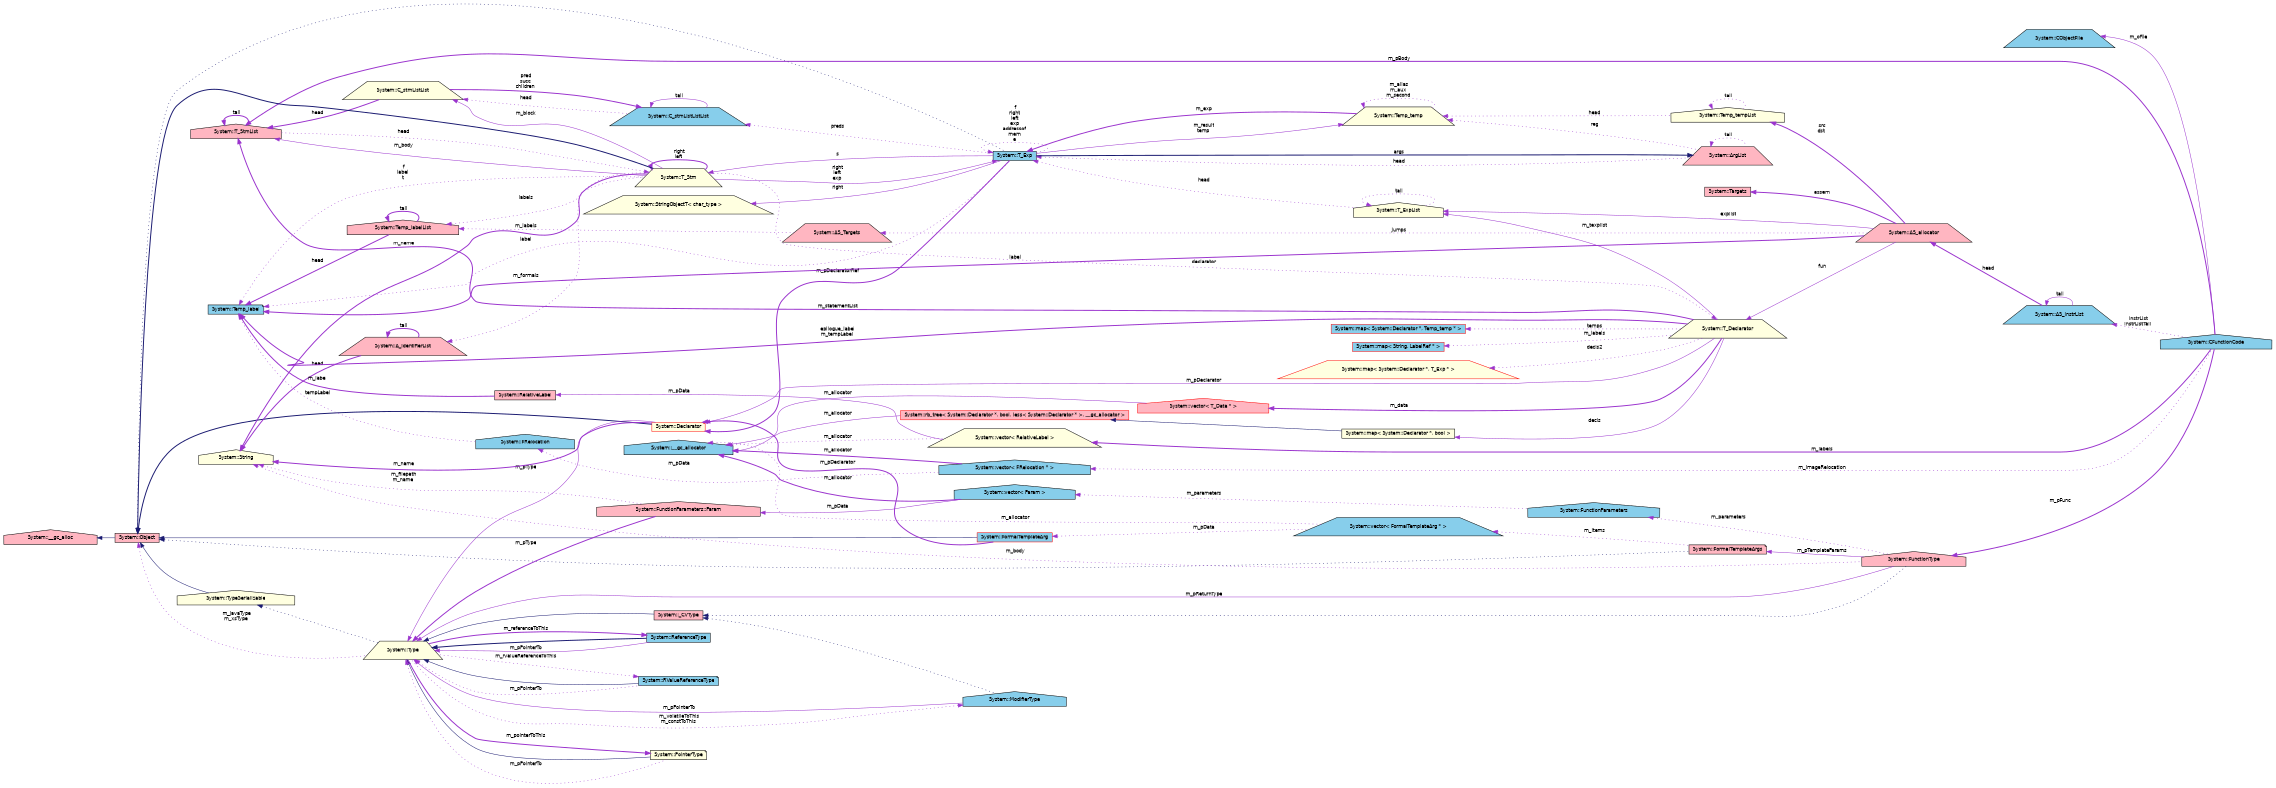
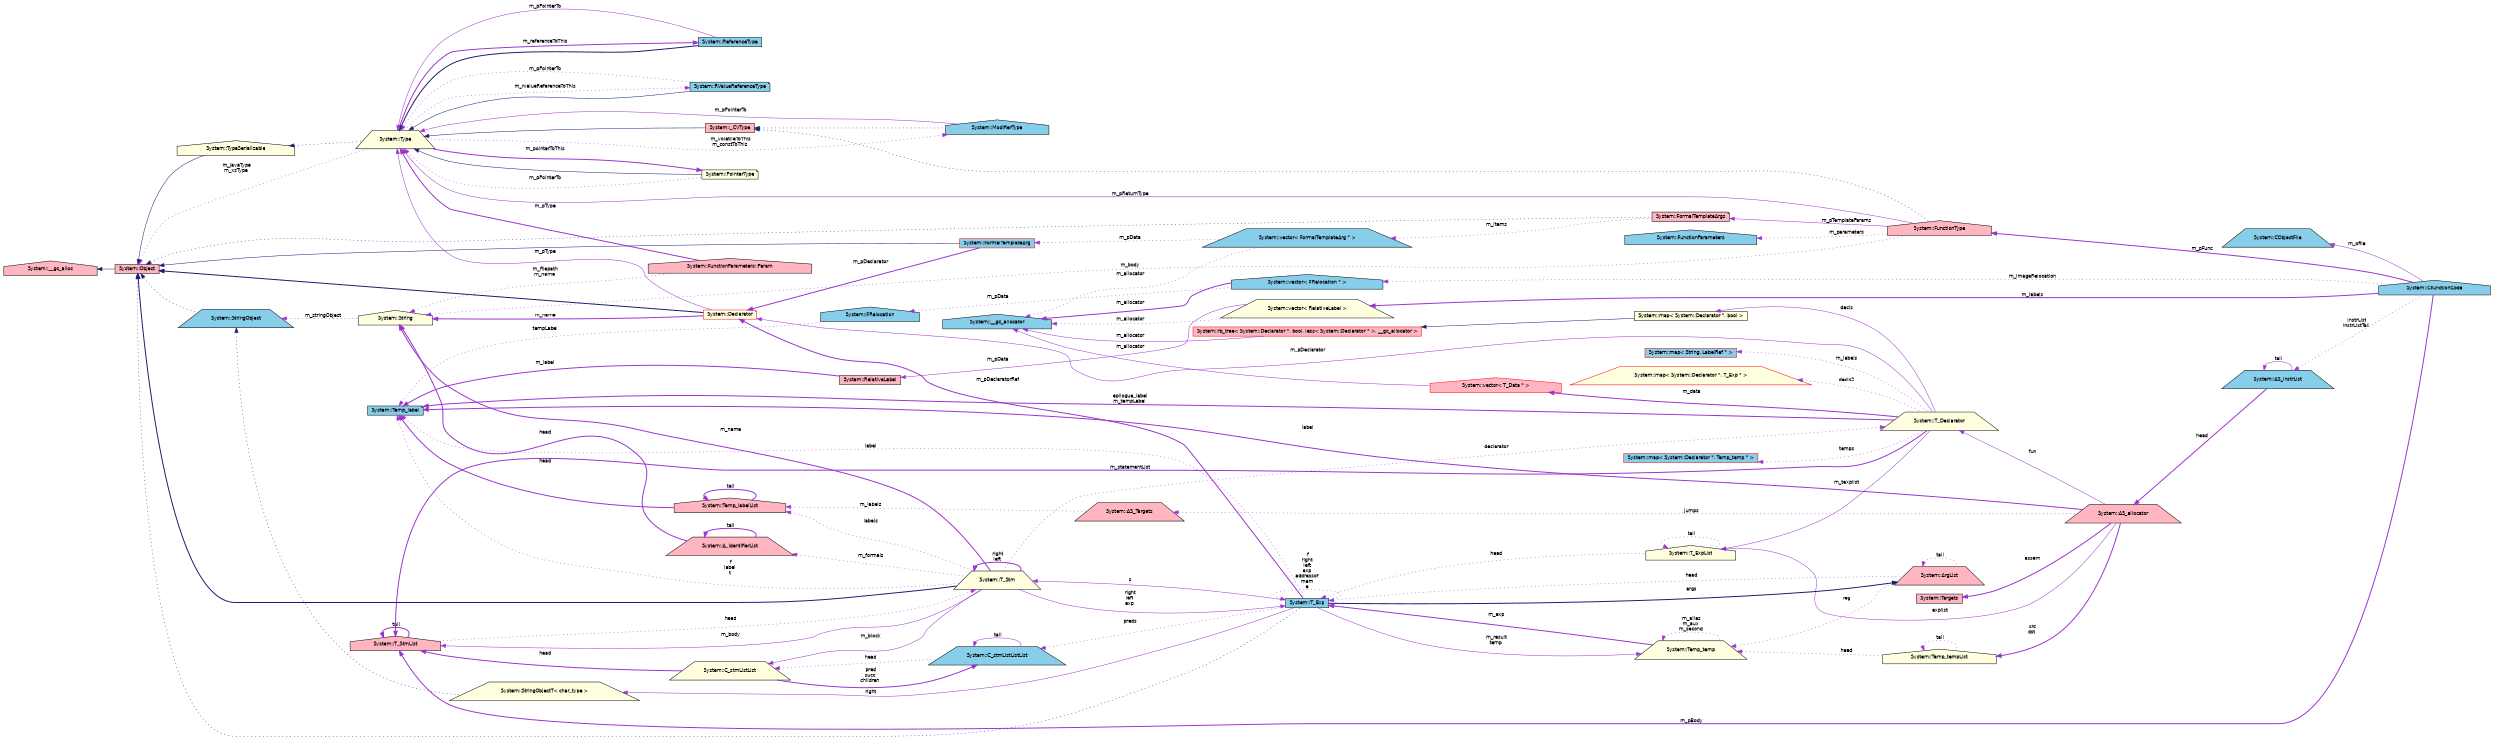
node "System::StringObject": added
node "System::vector< Param >": removed
